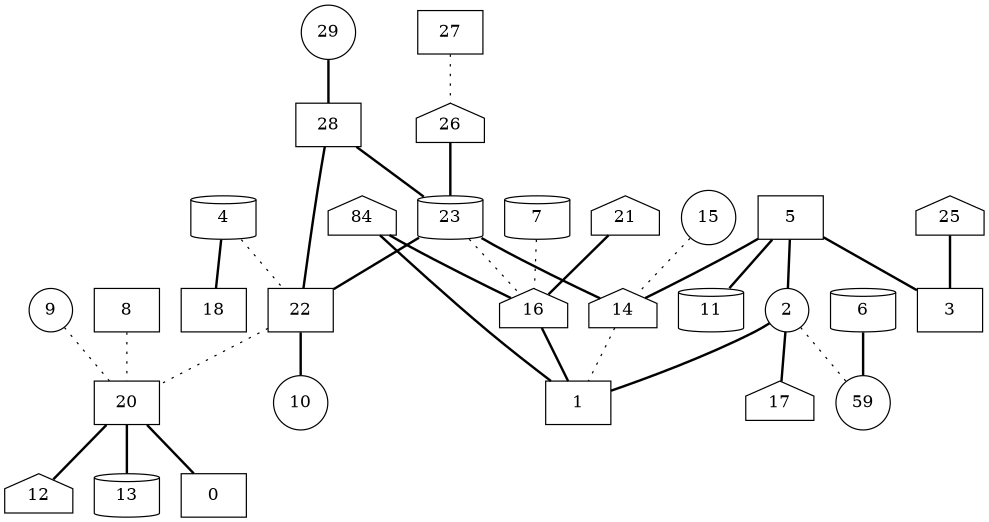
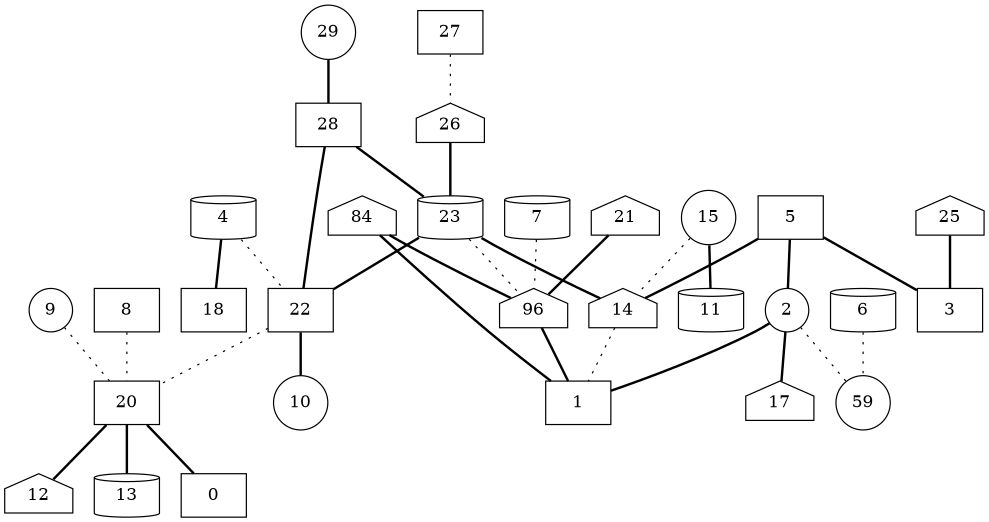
edge "5" -- "11": now "15" -- "11"
node "16": label "16" -> "96"
edge "6" -- "59": style bold -> dotted
